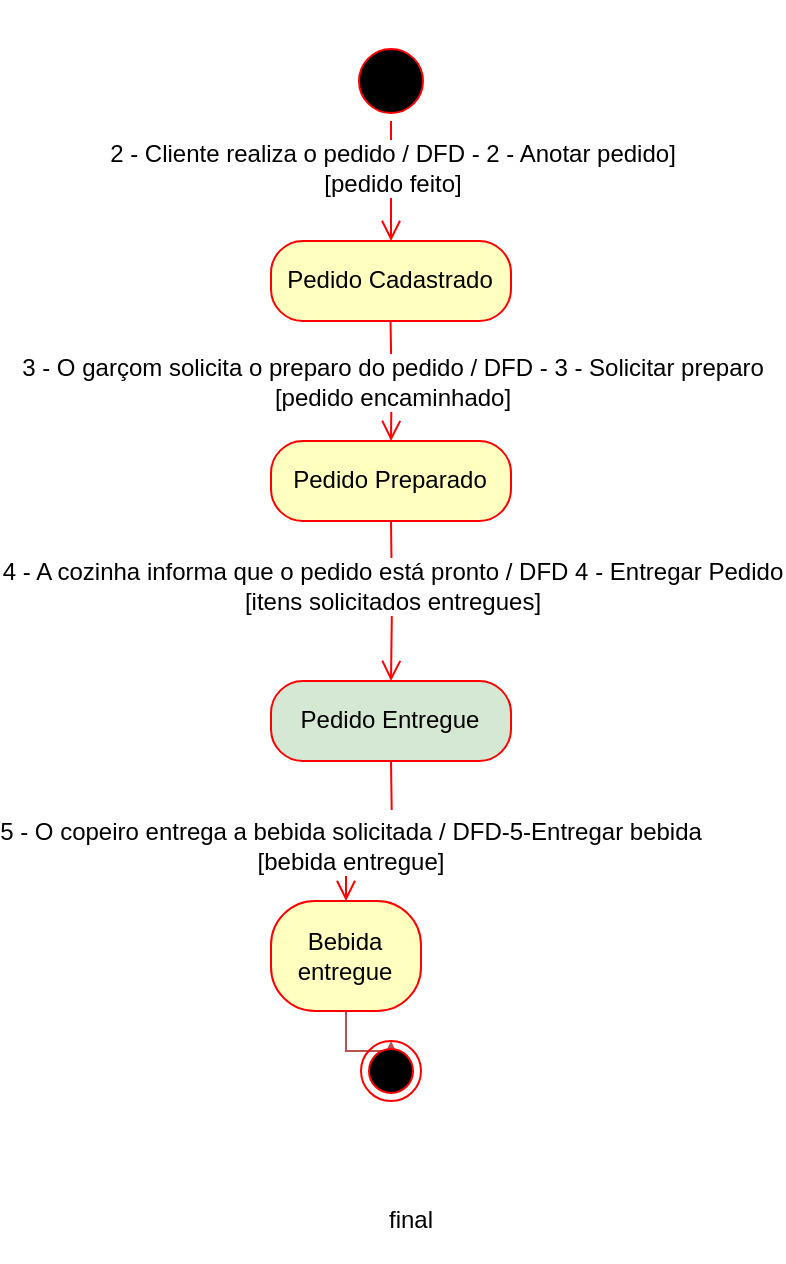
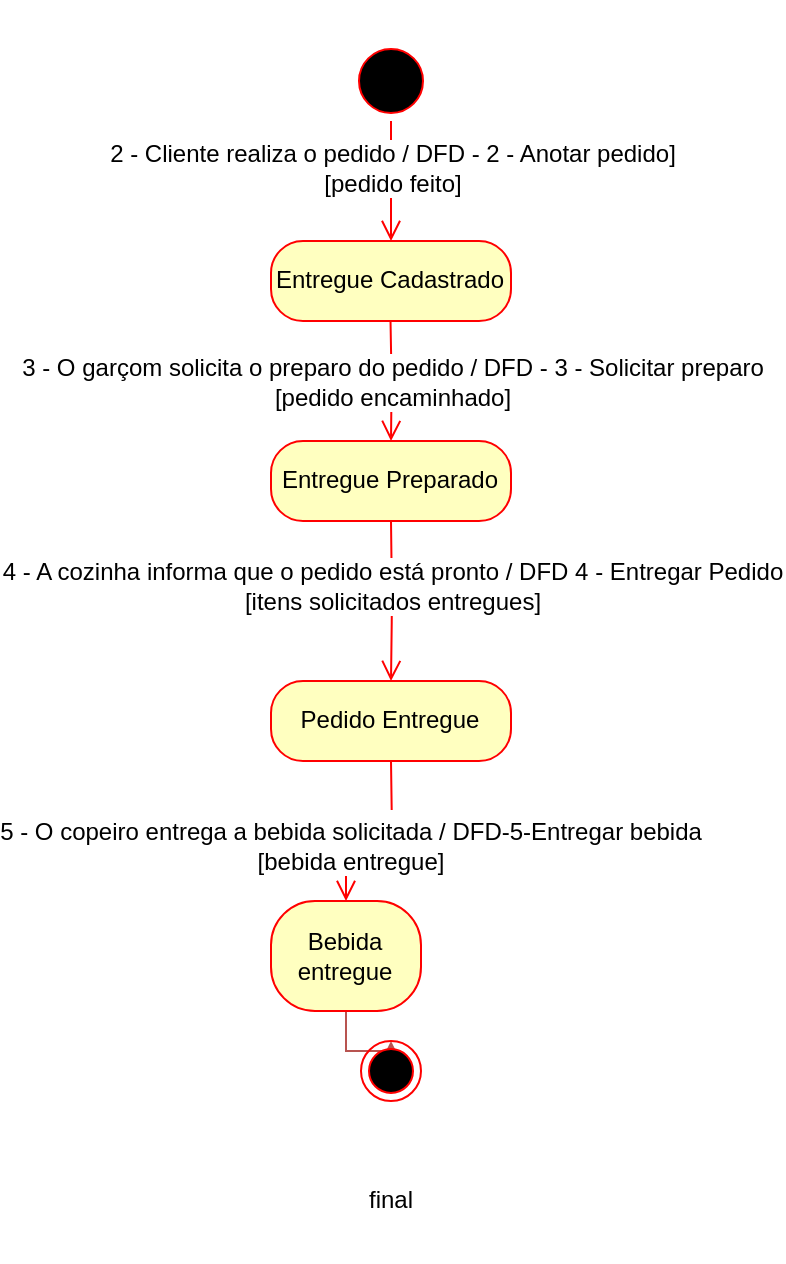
node "Pedido Cadastrado": label "Pedido Cadastrado" -> "Entregue Cadastrado"
node "Pedido Preparado": label "Pedido Preparado" -> "Entregue Preparado"
node "Pedido Entregue": fillcolor #d5e8d4 -> #ffffc0
node "final": moved (411, 1221) -> (391, 1201)
